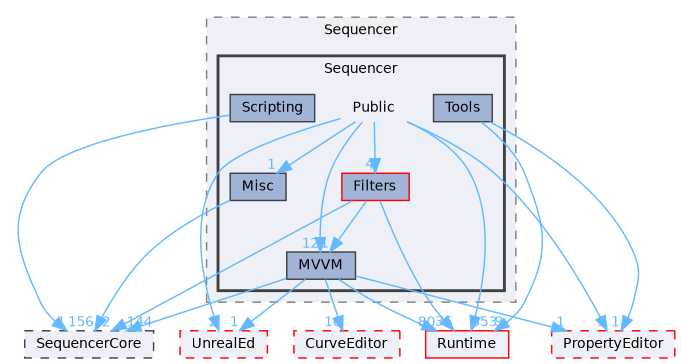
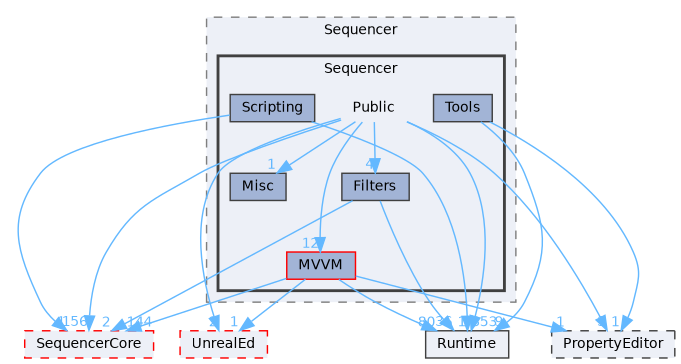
edge "Scripting" -> "Runtime": added
node "Filters": color red -> grey25
edge "Filters" -> "MVVM": removed
edge "Misc" -> "SequencerCore": now "Public" -> "SequencerCore"
node "MVVM": color grey25 -> red
node "SequencerCore": color grey25 -> red
node "CurveEditor": removed
node "Runtime": color red -> grey25
node "PropertyEditor": color red -> grey25
